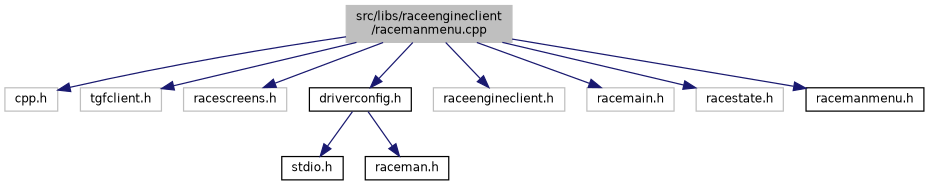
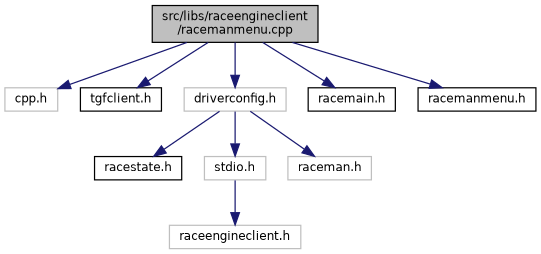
node "src/libs/raceengineclient /racemanmenu.cpp": color grey75 -> black
edge "src/libs/raceengineclient /racemanmenu.cpp" -> "raceengineclient.h": now "stdio.h" -> "raceengineclient.h"
edge "src/libs/raceengineclient /racemanmenu.cpp" -> "racestate.h": now "driverconfig.h" -> "racestate.h"
node "tgfclient.h": color grey75 -> black
node "racescreens.h": removed
node "driverconfig.h": color black -> grey75
node "racemain.h": color grey75 -> black
node "racestate.h": color grey75 -> black
node "stdio.h": color black -> grey75
node "raceman.h": color black -> grey75
